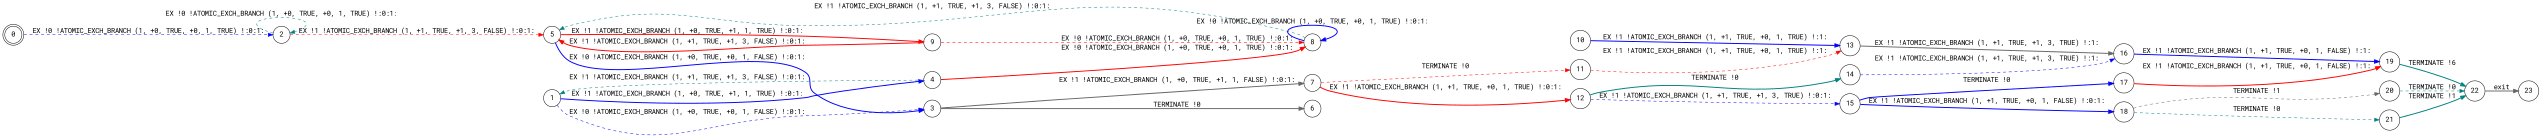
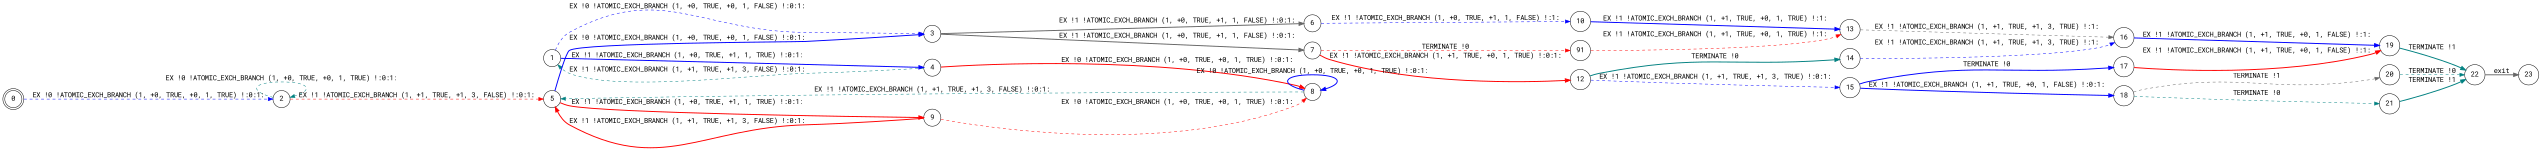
edge "6" -> "10": added, label "EX !1 !ATOMIC_EXCH_BRANCH (1, +0, TRUE, +1, 1, FALSE) !:1:"
edge "13" -> "16": style bold -> dashed
edge "19" -> "22": label "TERMINATE !6" -> "TERMINATE !1"
node "11": label "11" -> "91"
edge "3" -> "6": label "TERMINATE !0" -> "EX !1 !ATOMIC_EXCH_BRANCH (1, +0, TRUE, +1, 1, FALSE) !:0:1:"
